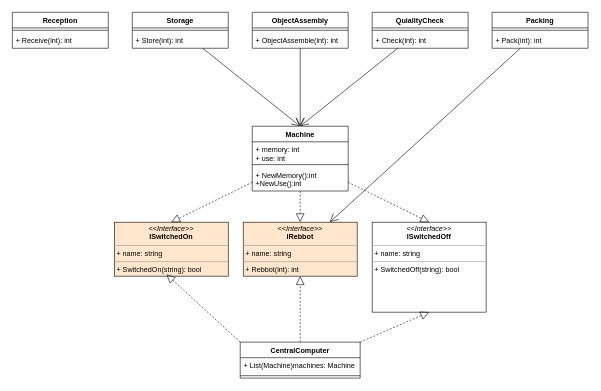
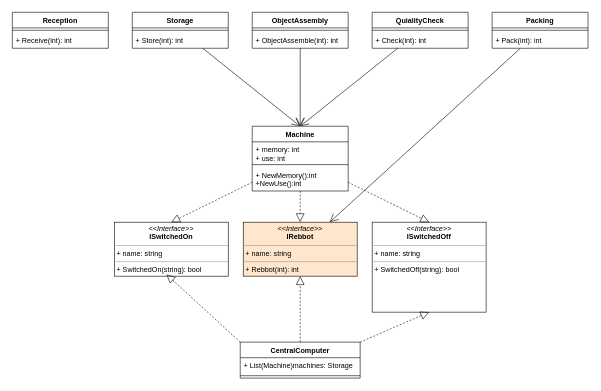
node "<<Interface>> ISwitchedOn + name: string + SwitchedOn(string): bool": fillcolor #ffe6cc -> #ffffff
node "+ List(Machine)machines: Machine": label "+ List(Machine)machines: Machine" -> "+ List(Machine)machines: Storage"
